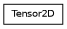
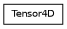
node "Tensor2D": label "Tensor2D" -> "Tensor4D"
